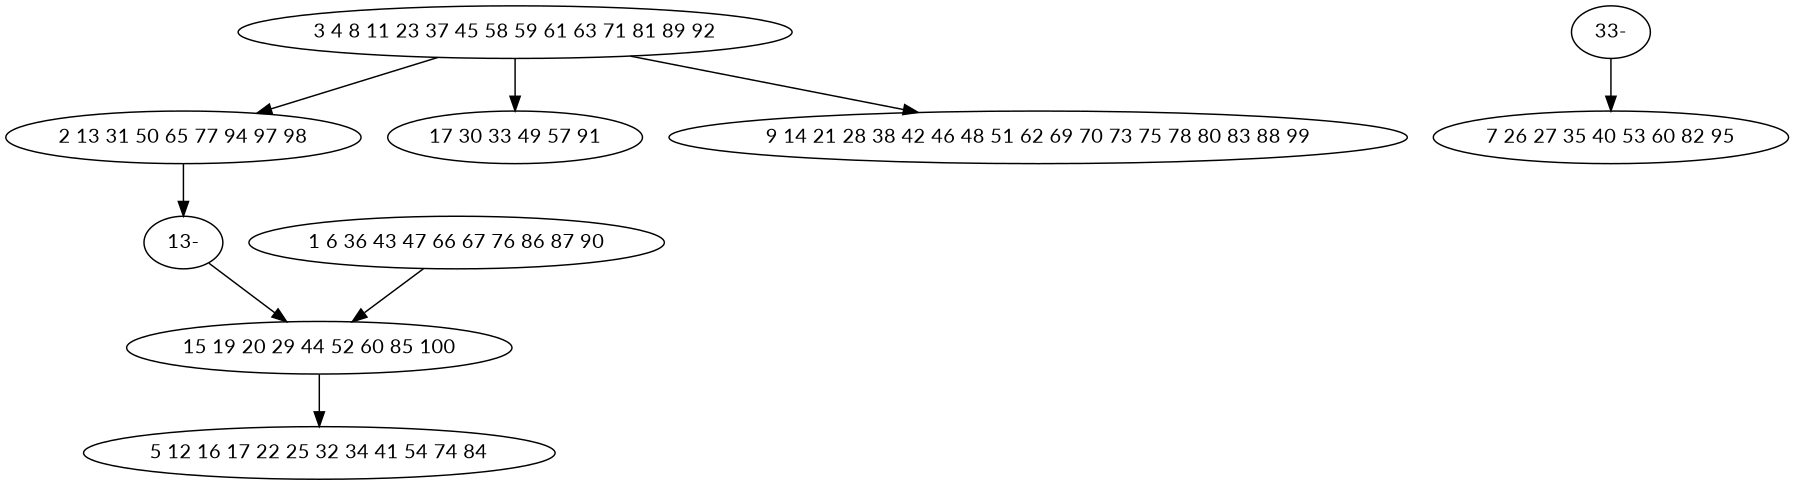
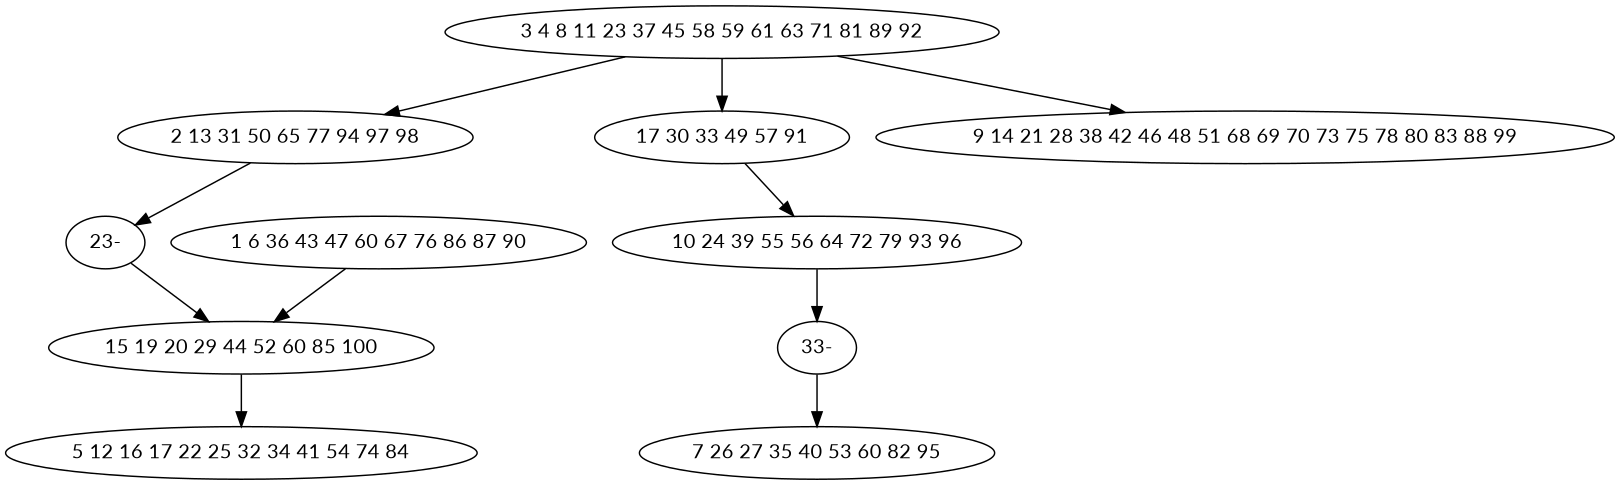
node "9 14 21 28 38 42 46 48 51 62 69 70 73 75 78 80 83 88 99": label "9 14 21 28 38 42 46 48 51 62 69 70 73 75 78 80 83 88 99" -> "9 14 21 28 38 42 46 48 51 68 69 70 73 75 78 80 83 88 99"
node "13-": label "13-" -> "23-"
node "1 6 36 43 47 66 67 76 86 87 90": label "1 6 36 43 47 66 67 76 86 87 90" -> "1 6 36 43 47 60 67 76 86 87 90"
node "10 24 39 55 56 64 72 79 93 96": added
